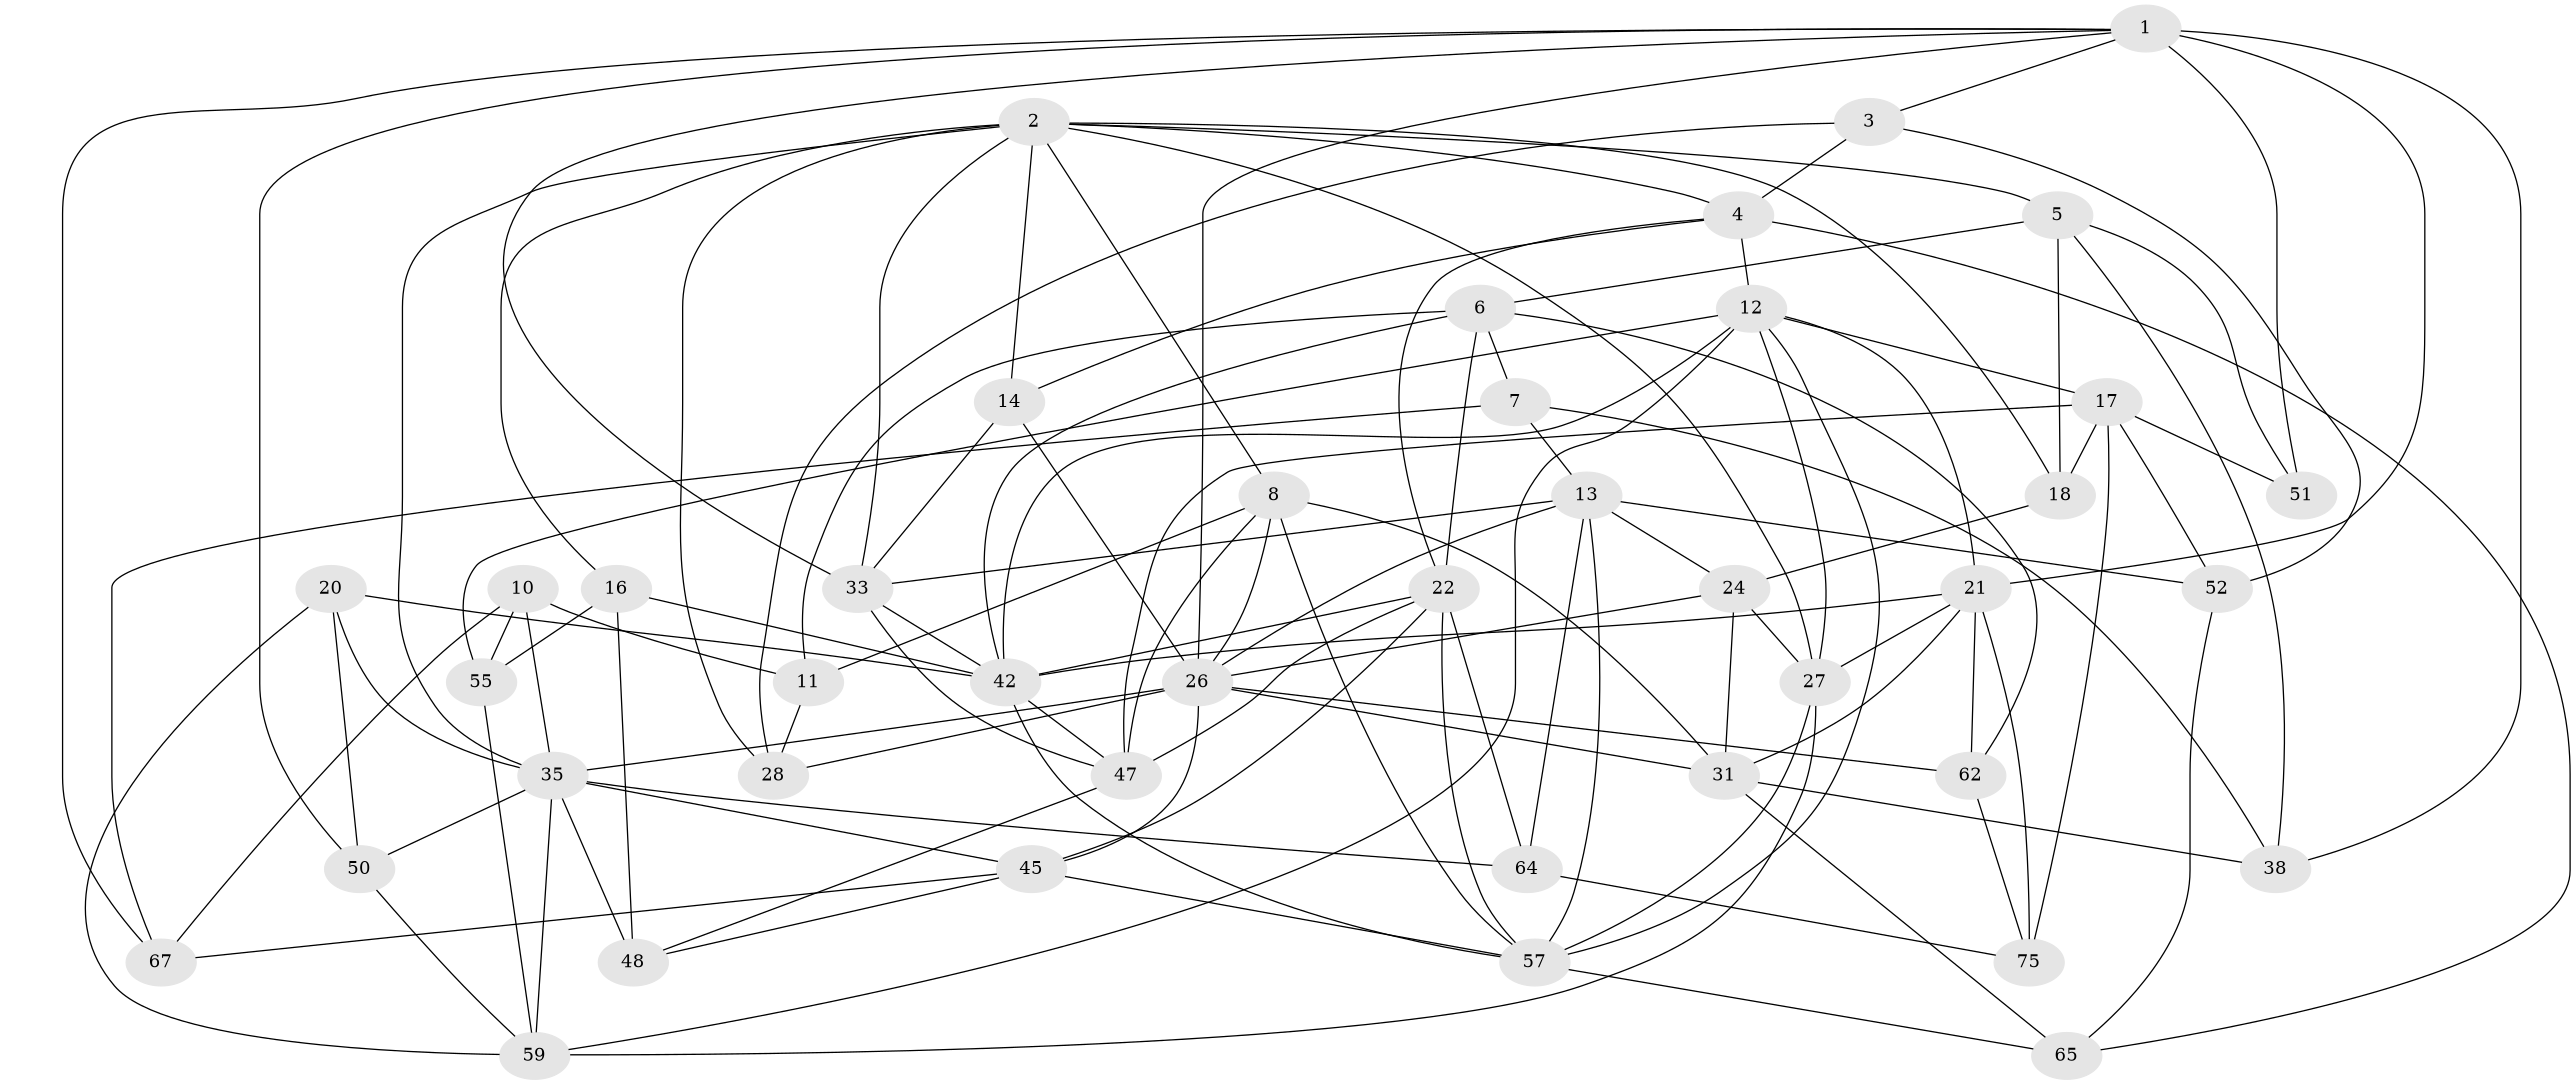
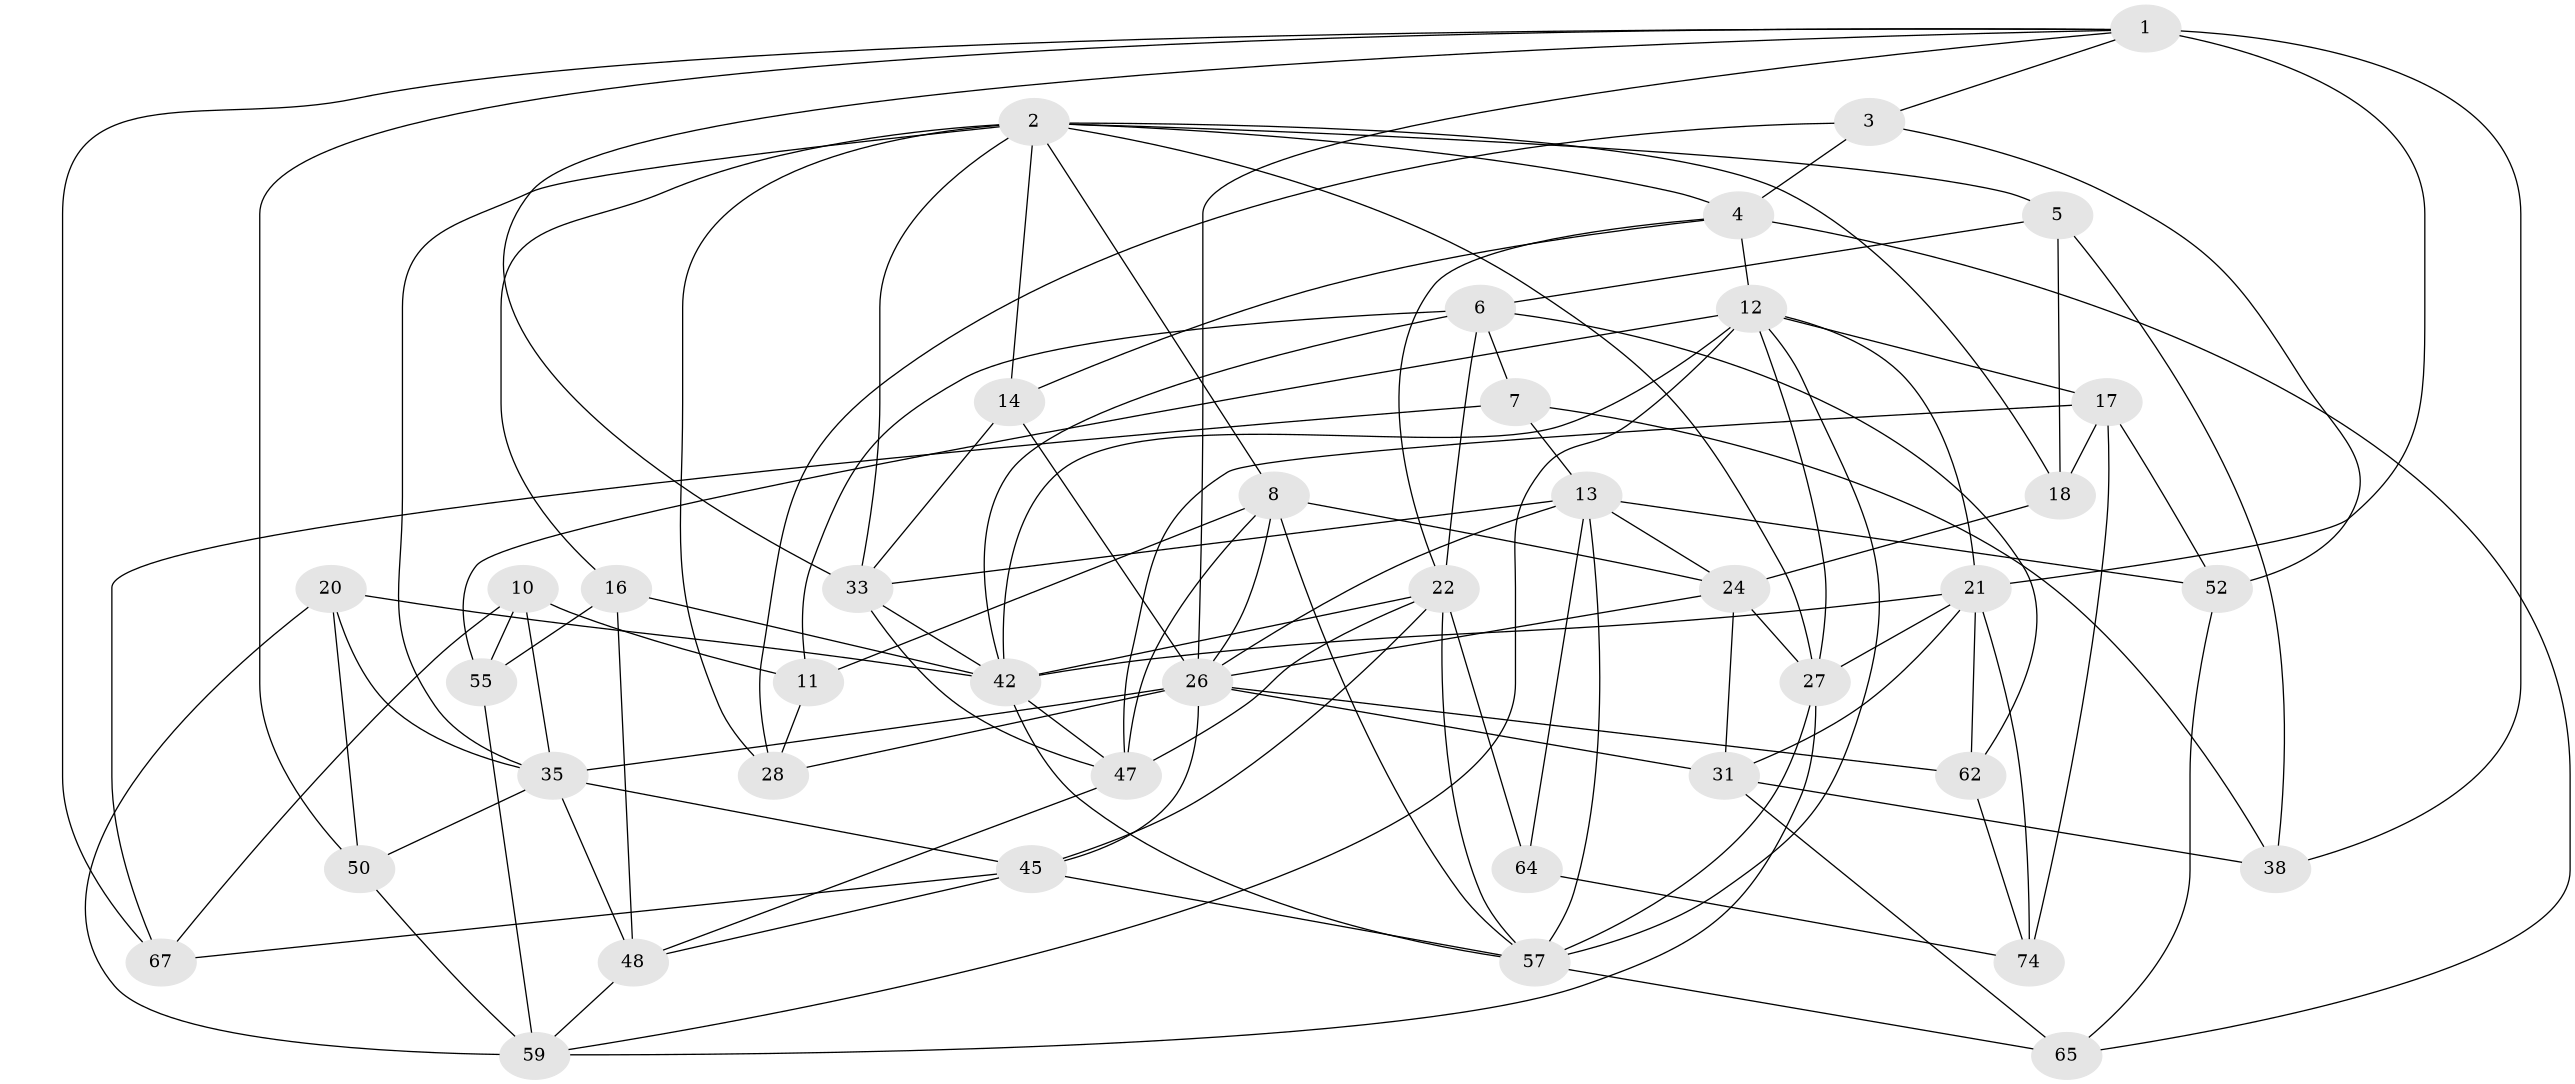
node "51": removed
edge "8" -- "31": now "8" -- "24"
edge "35" -- "64": removed
edge "35" -- "59": now "48" -- "59"
node "75": label "75" -> "74"
